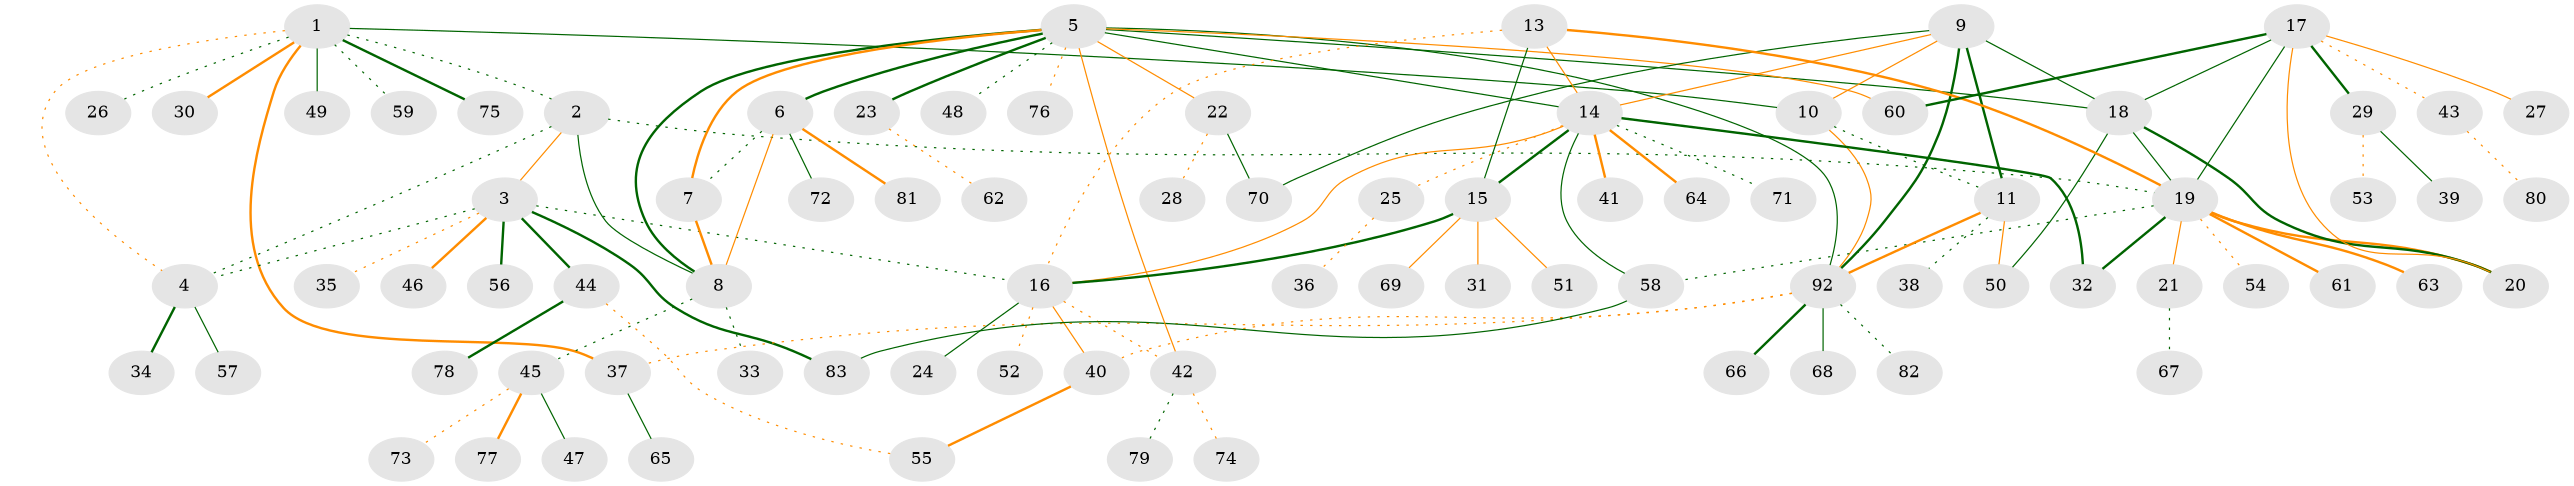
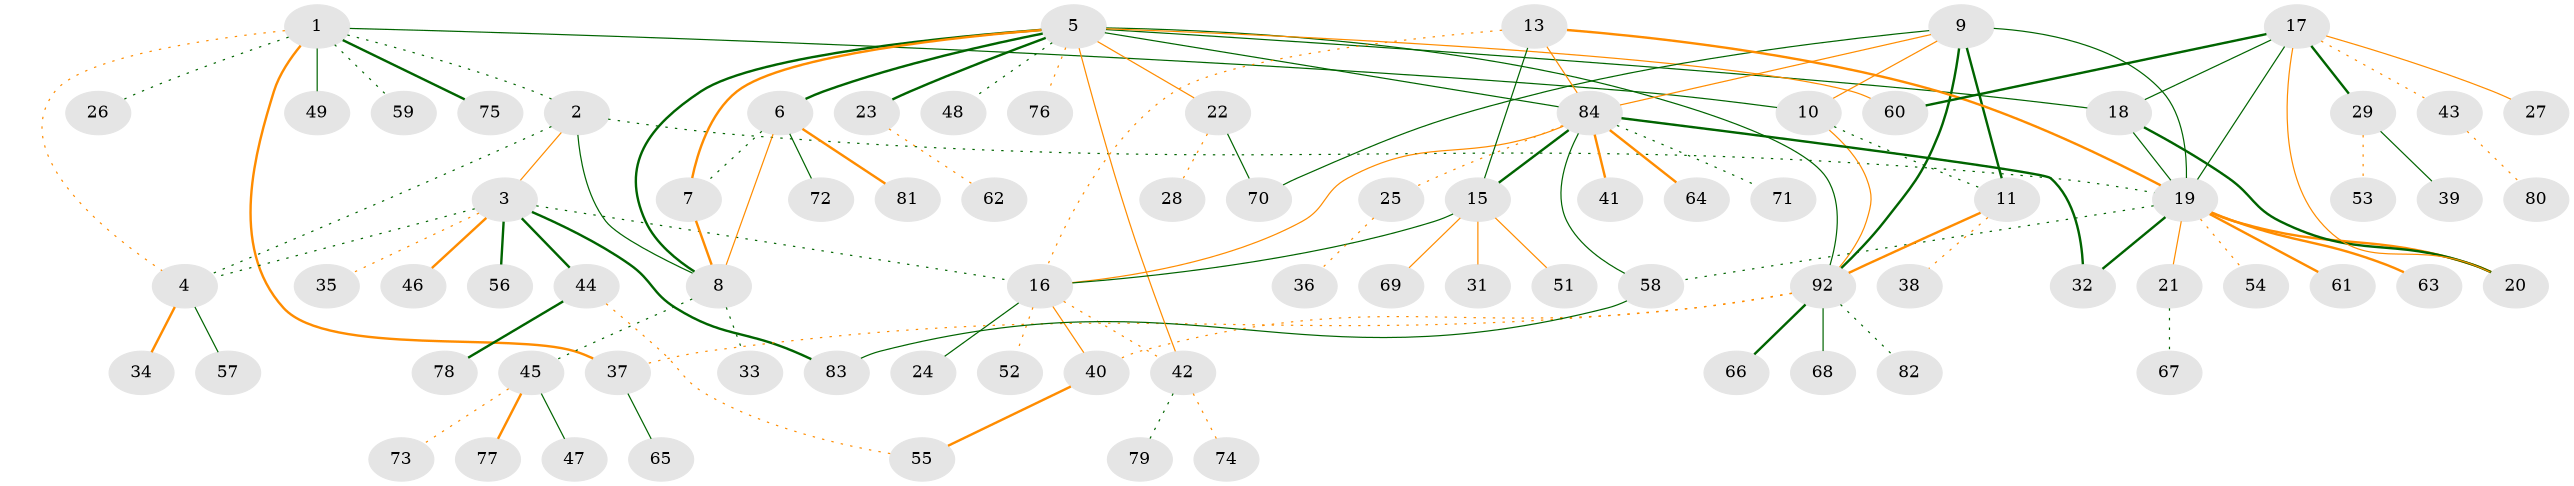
edge "9" -- "18": now "9" -- "19"
node "30": removed
node "14": label "14" -> "84"
edge "11" -- "38": color darkgreen -> darkorange
edge "15" -- "16": style bold -> solid
node "50": removed
edge "4" -- "34": color darkgreen -> darkorange
